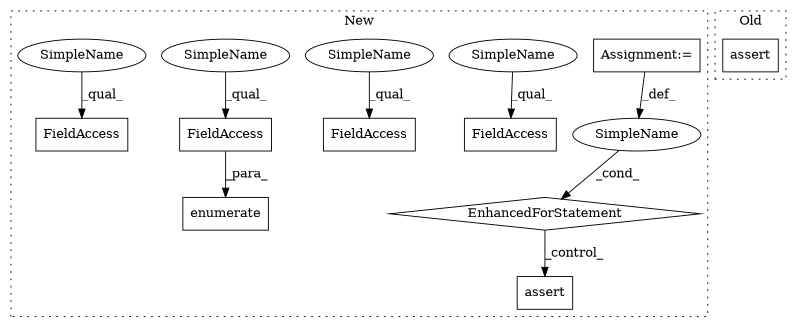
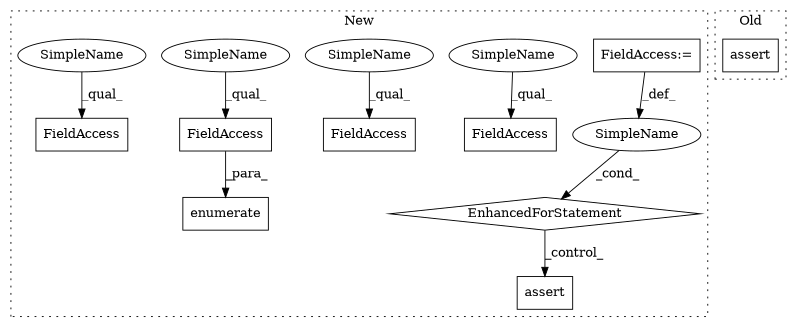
node "Assignment:=": label "Assignment:=" -> "FieldAccess:="
